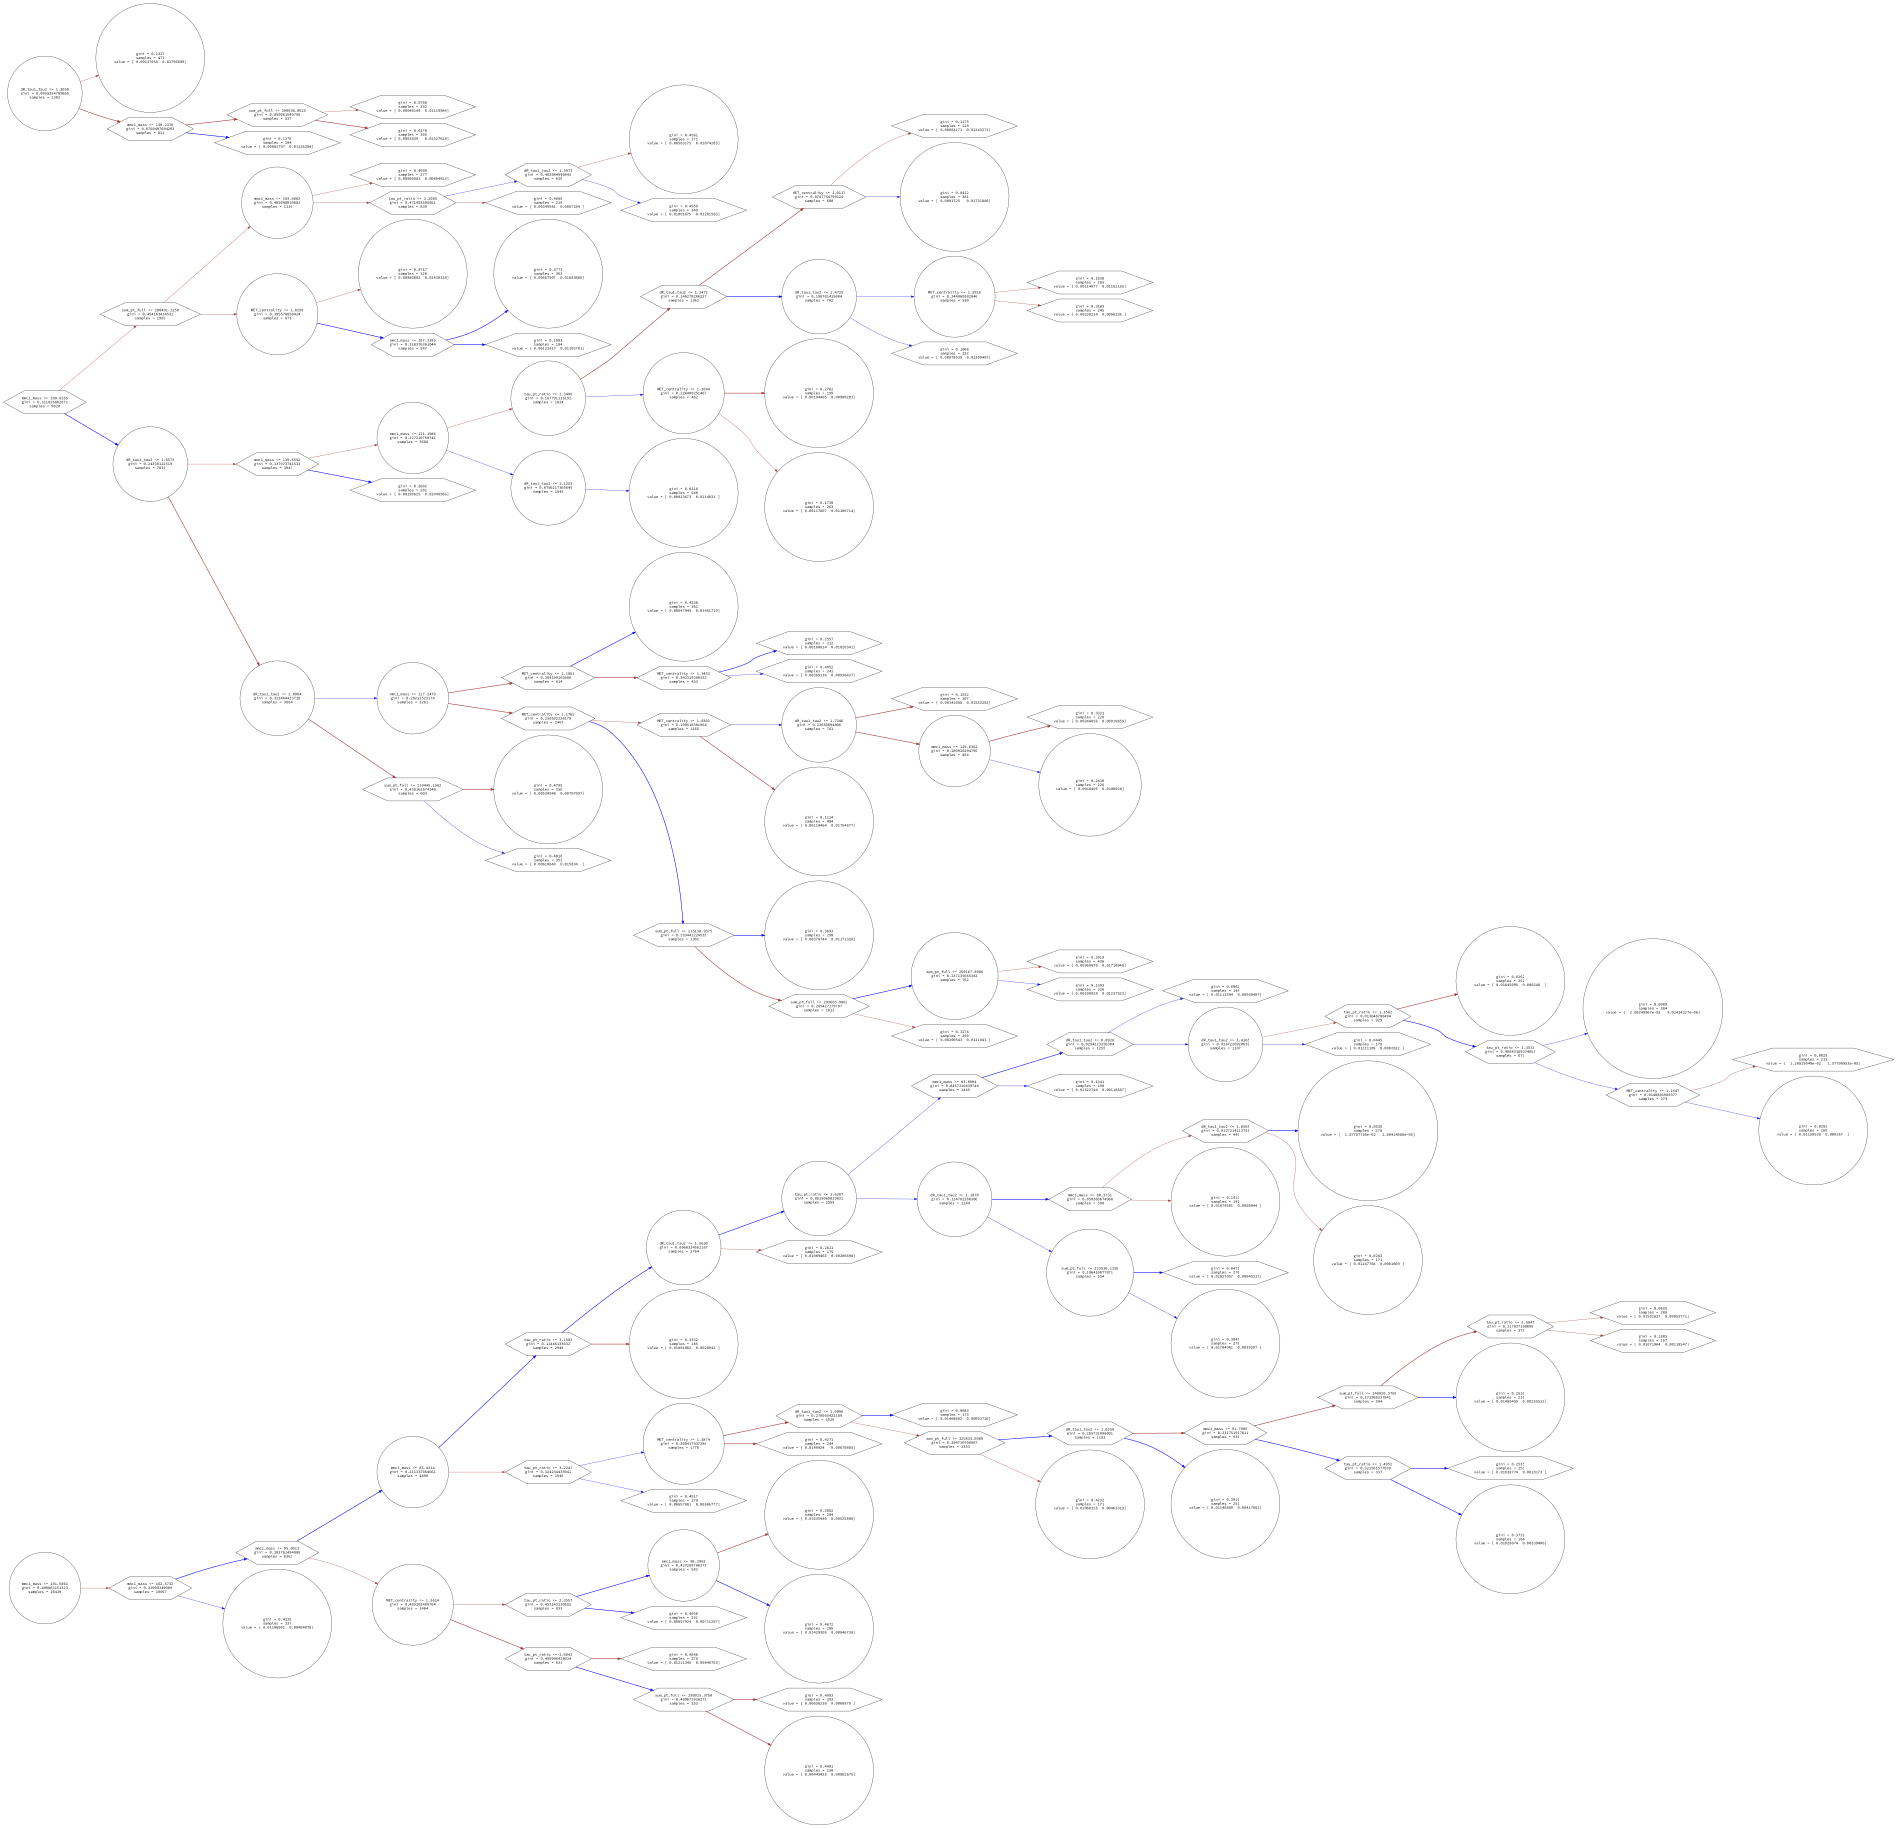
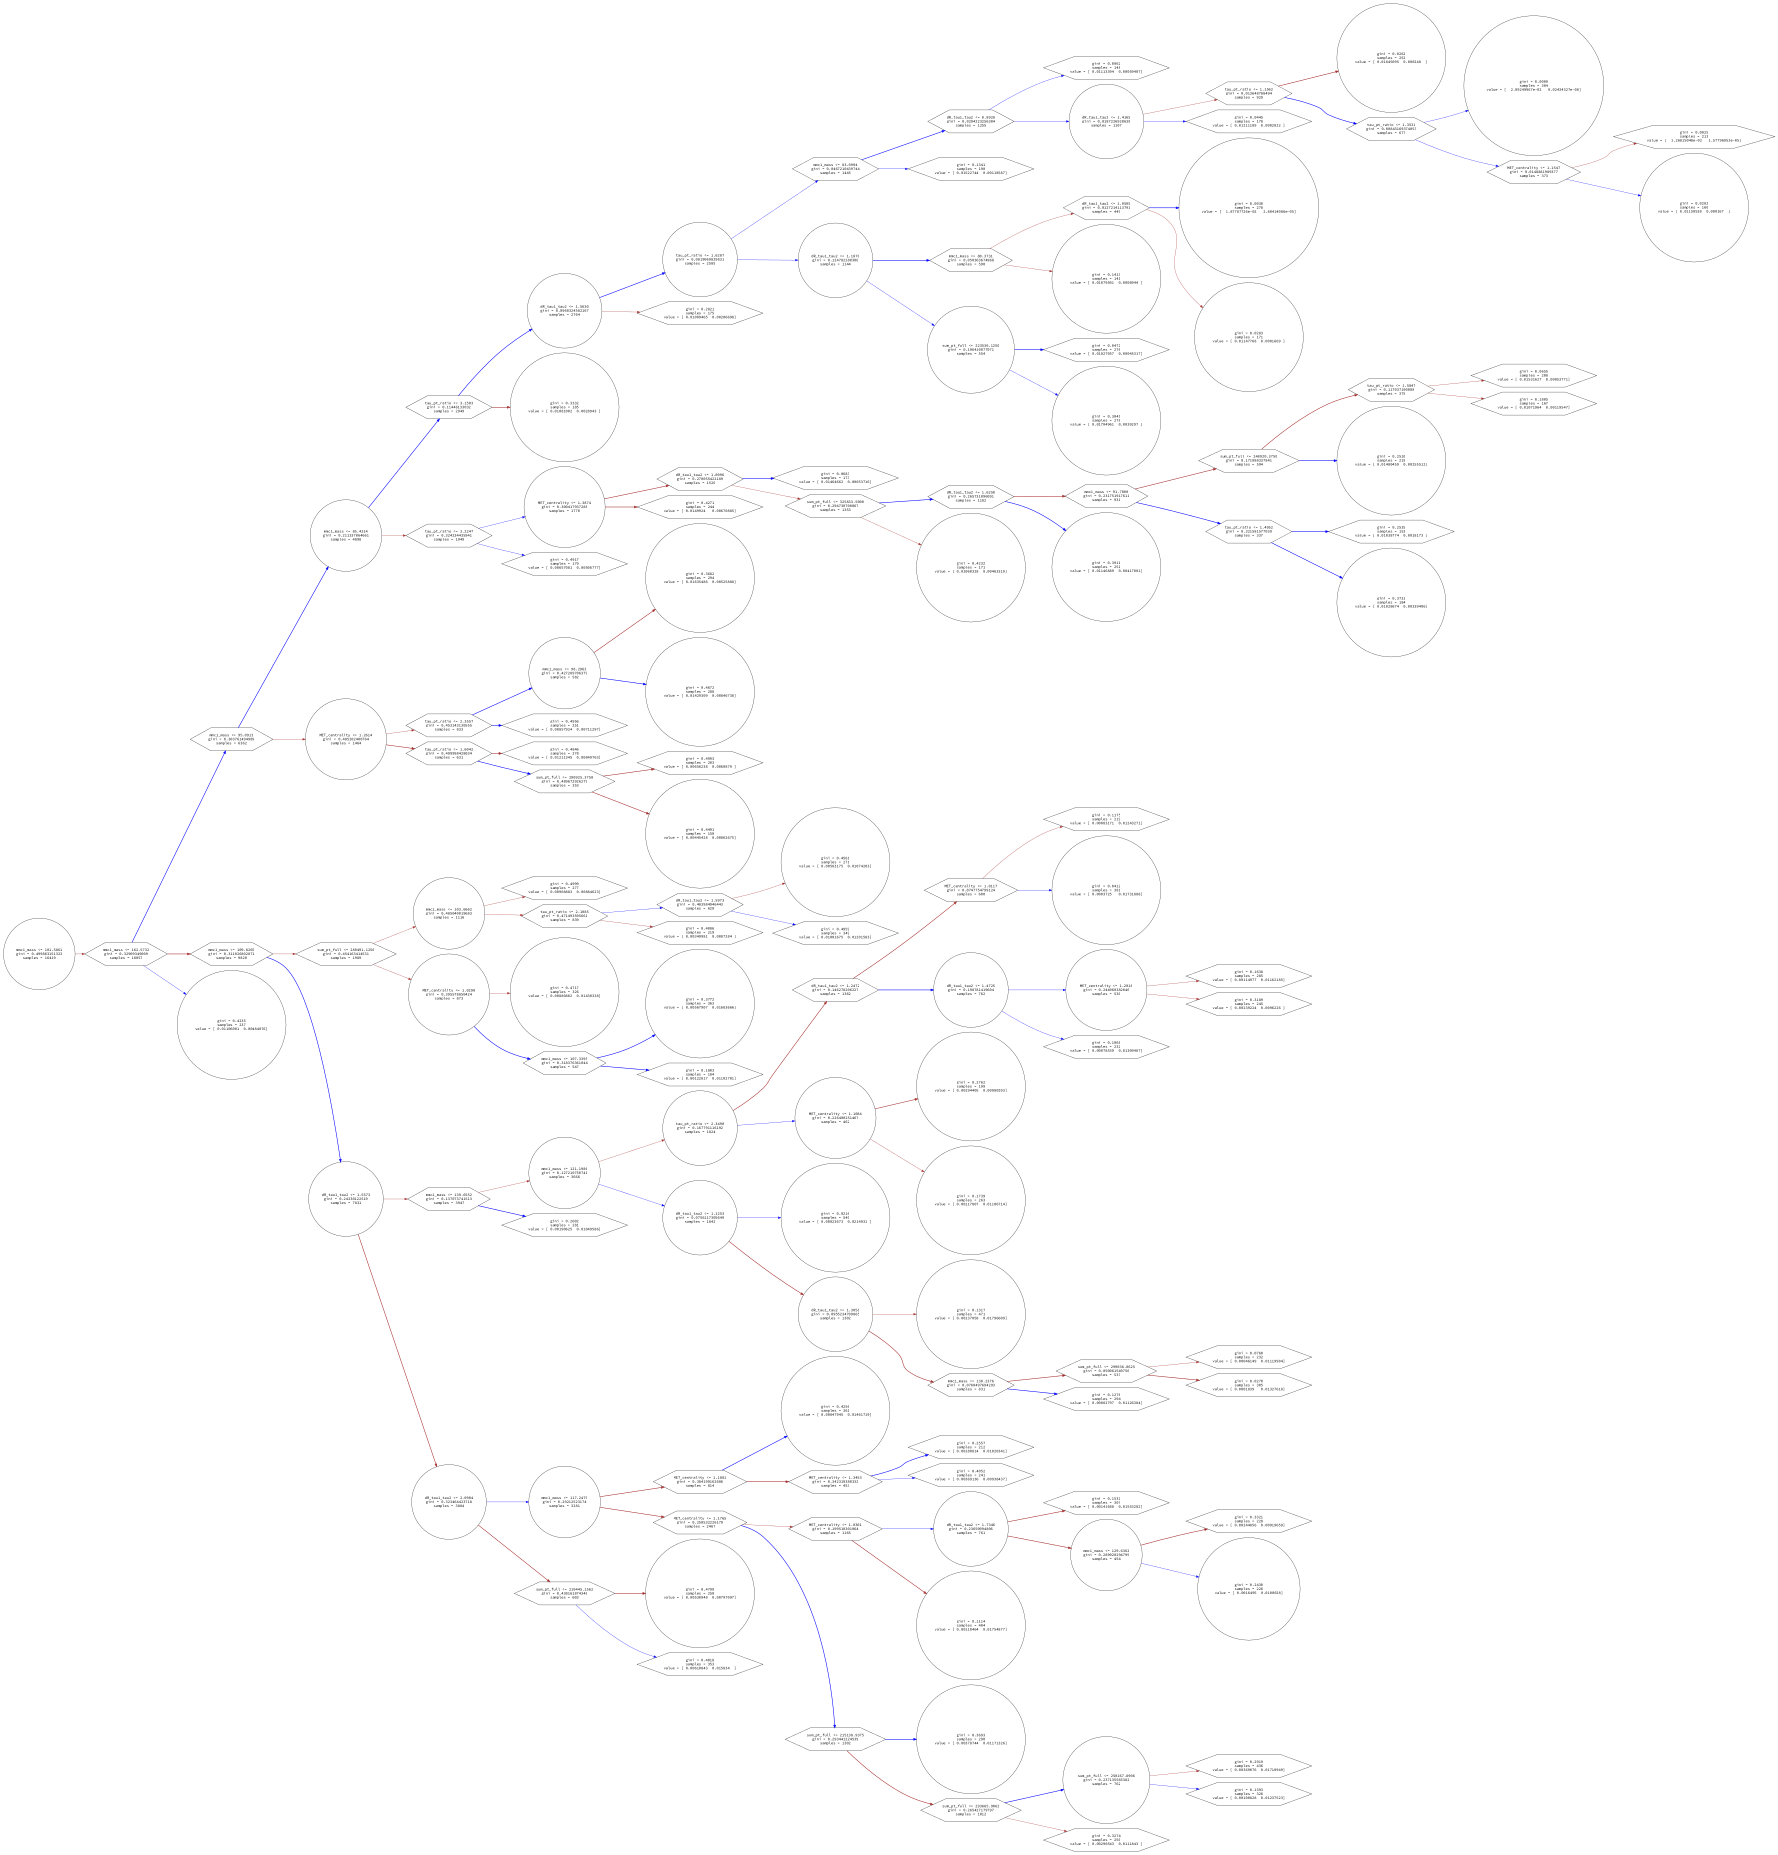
edge "mmc1_mass <= 162.5732 gini = 0.32909349009 samples = 10057" -> "mmc1_mass <= 109.8265 gini = 0.311026802871 samples = 9820": added
edge "dR_tau1_tau2 <= 1.1253 gini = 0.0756117305649 samples = 1842" -> "dR_tau1_tau2 <= 1.3058 gini = 0.0955234709865 samples = 1302": added
